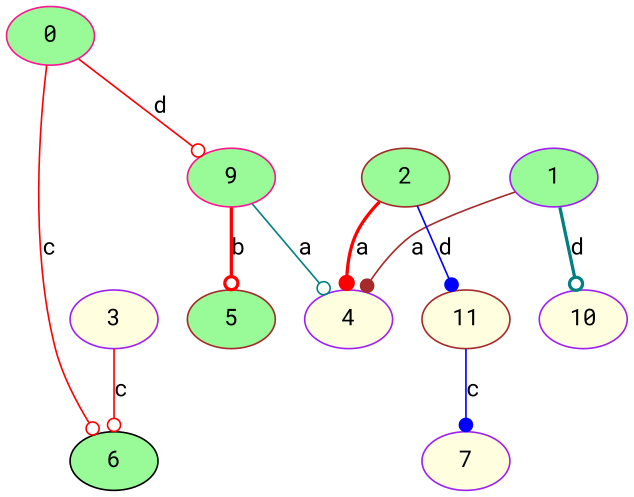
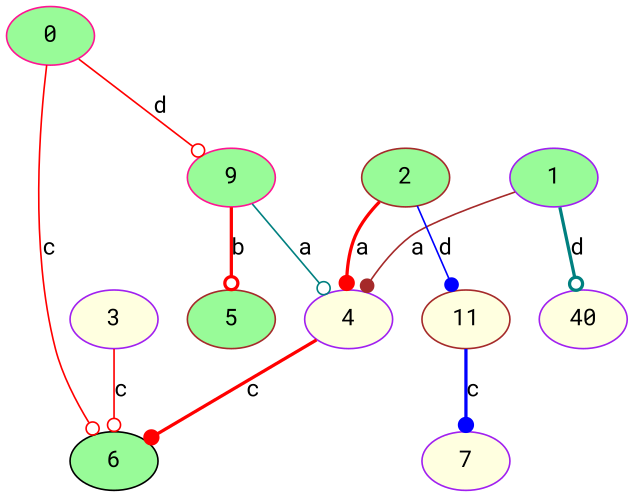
node "10": label "10" -> "40"
edge "11" -> "7": style solid -> bold
edge "4" -> "6": added, label "c"
